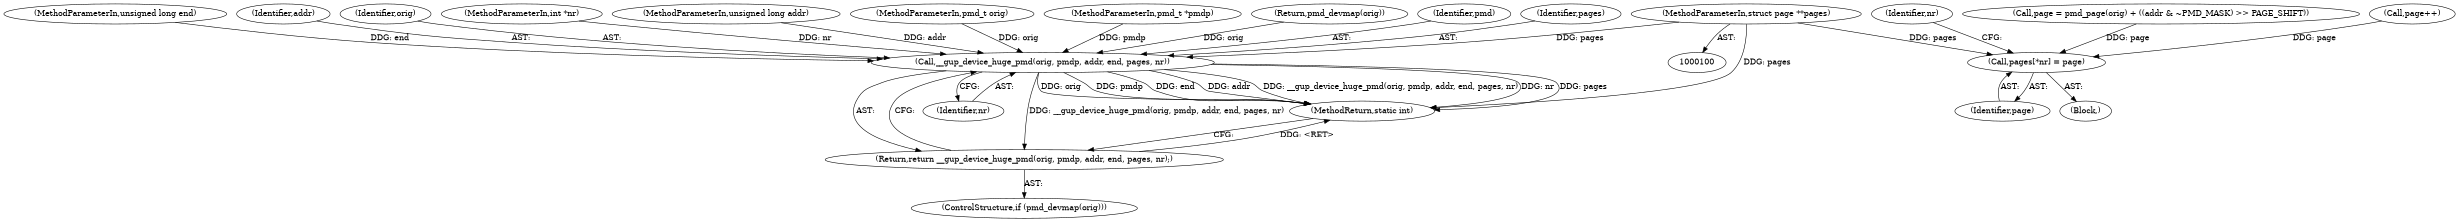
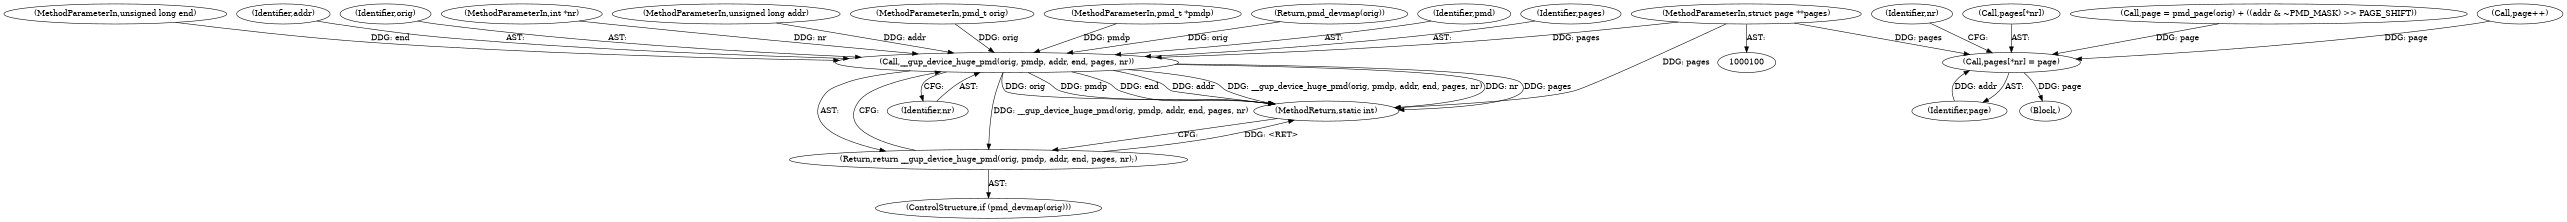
node "(Call,pages[*nr])": added
edge "(Identifier,page)" -> "(Call,pages[*nr] = page)": label "AST: " -> "DDG: addr"
edge "(Call,pages[*nr] = page)" -> "(Block,)": label "AST: " -> "DDG: page"
